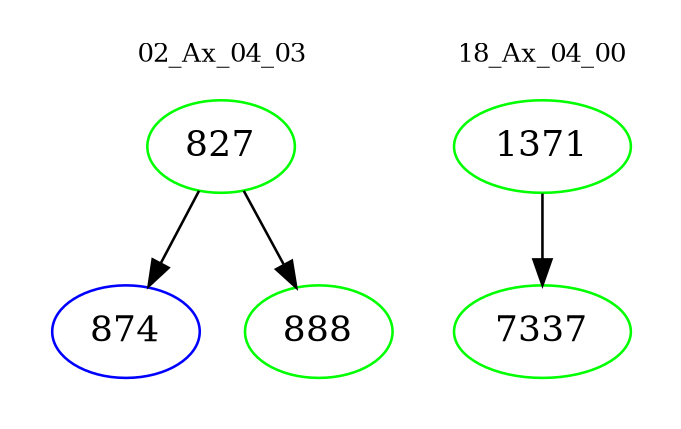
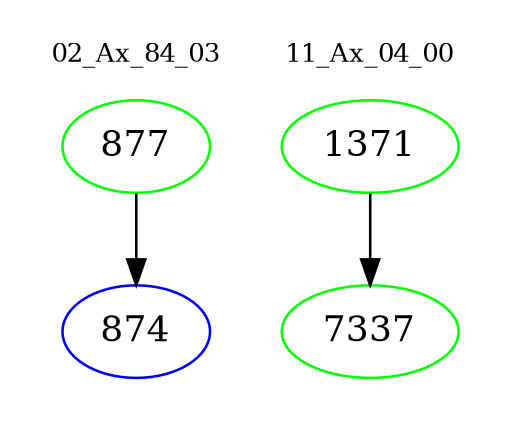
cluster "02_Ax_04_03": label "02_Ax_04_03" -> "02_Ax_84_03"
cluster "18_Ax_04_00": label "18_Ax_04_00" -> "11_Ax_04_00"
node "827": label "827" -> "877"
node "888": removed
